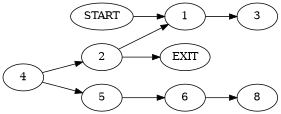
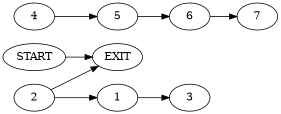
edge "START" -> "1": now "START" -> "EXIT"
edge "4" -> "2": removed
node "8": label "8" -> "7"
